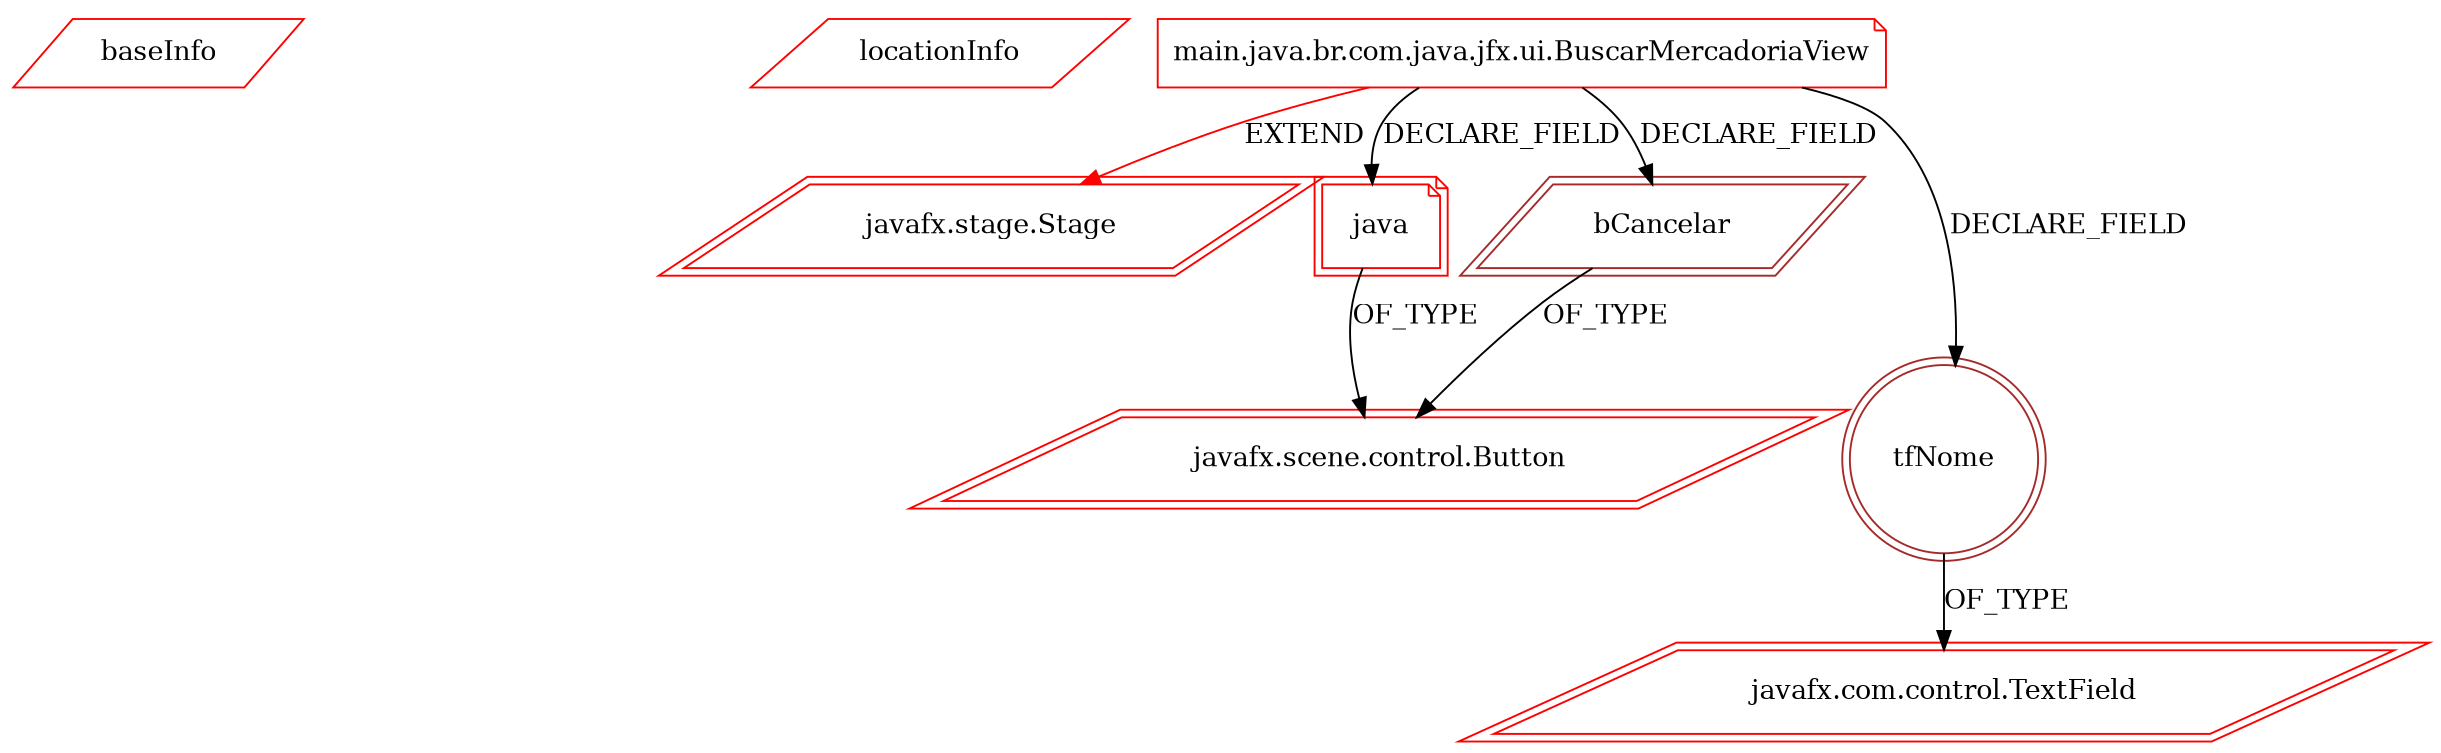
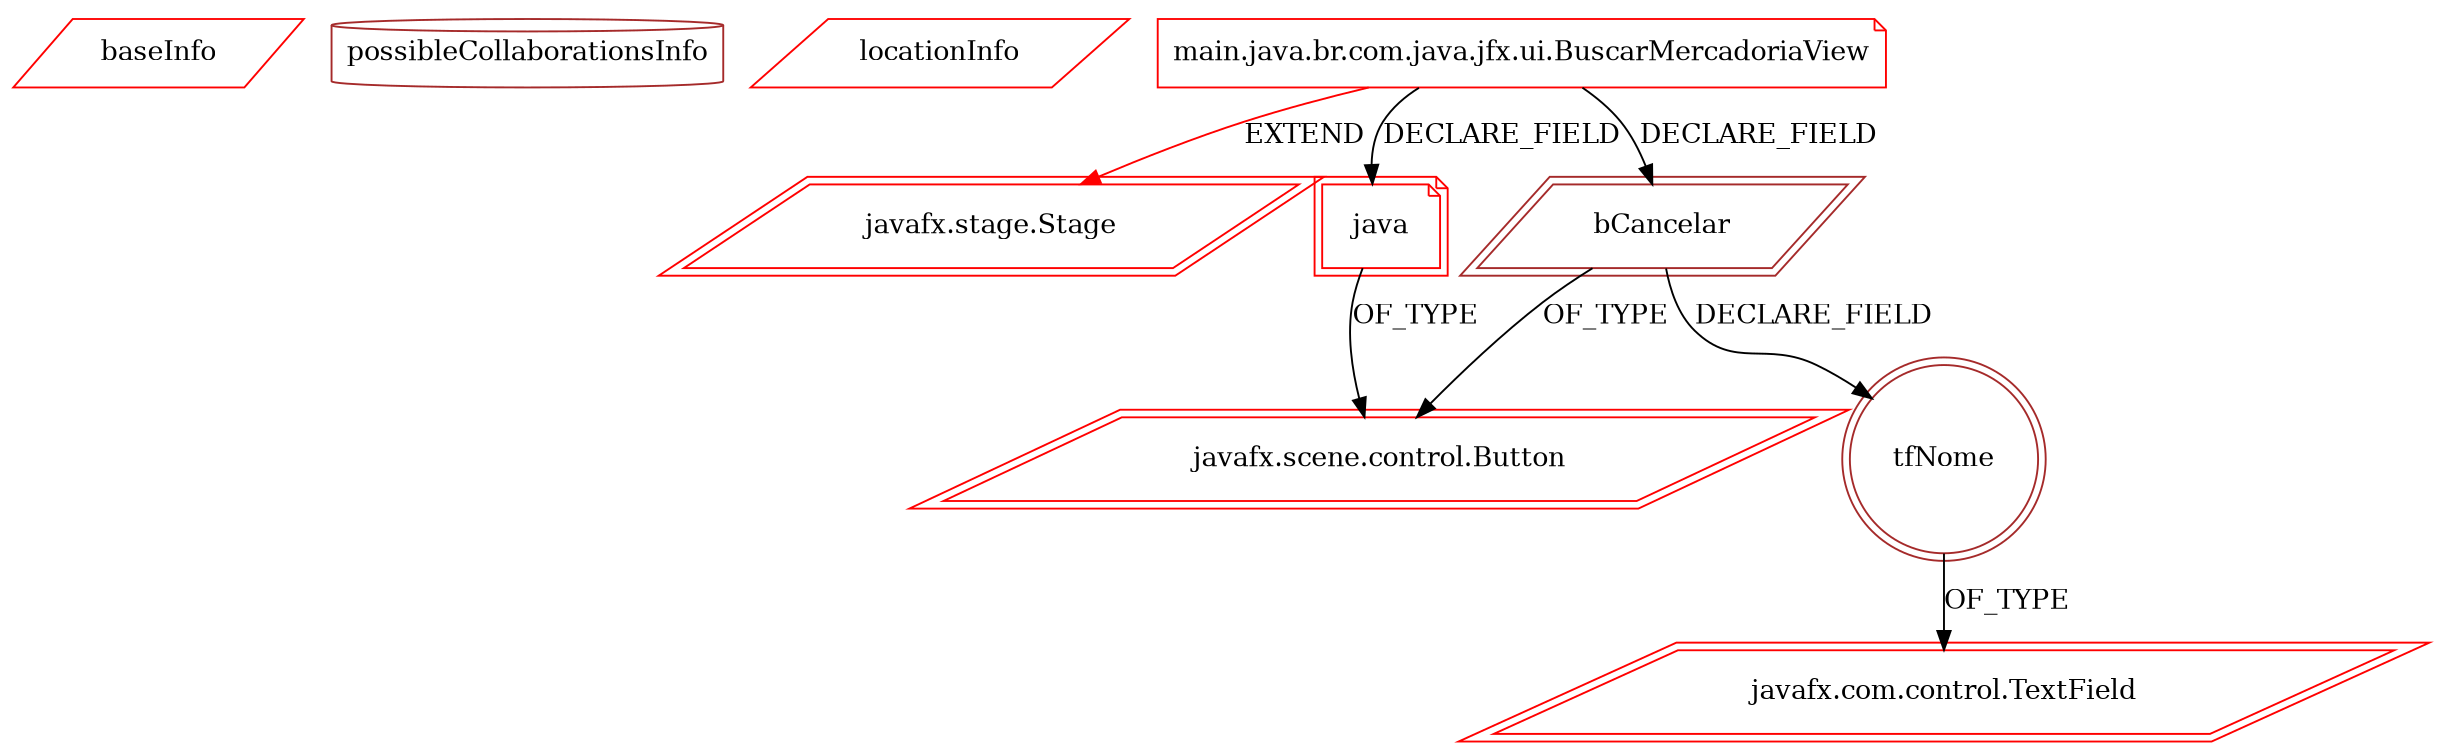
node "possibleCollaborationsInfo": added
edge "main.java.br.com.java.jfx.ui.BuscarMercadoriaView" -> "tfNome": now "bCancelar" -> "tfNome"
